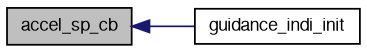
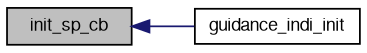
node "accel_sp_cb": label "accel_sp_cb" -> "init_sp_cb"
